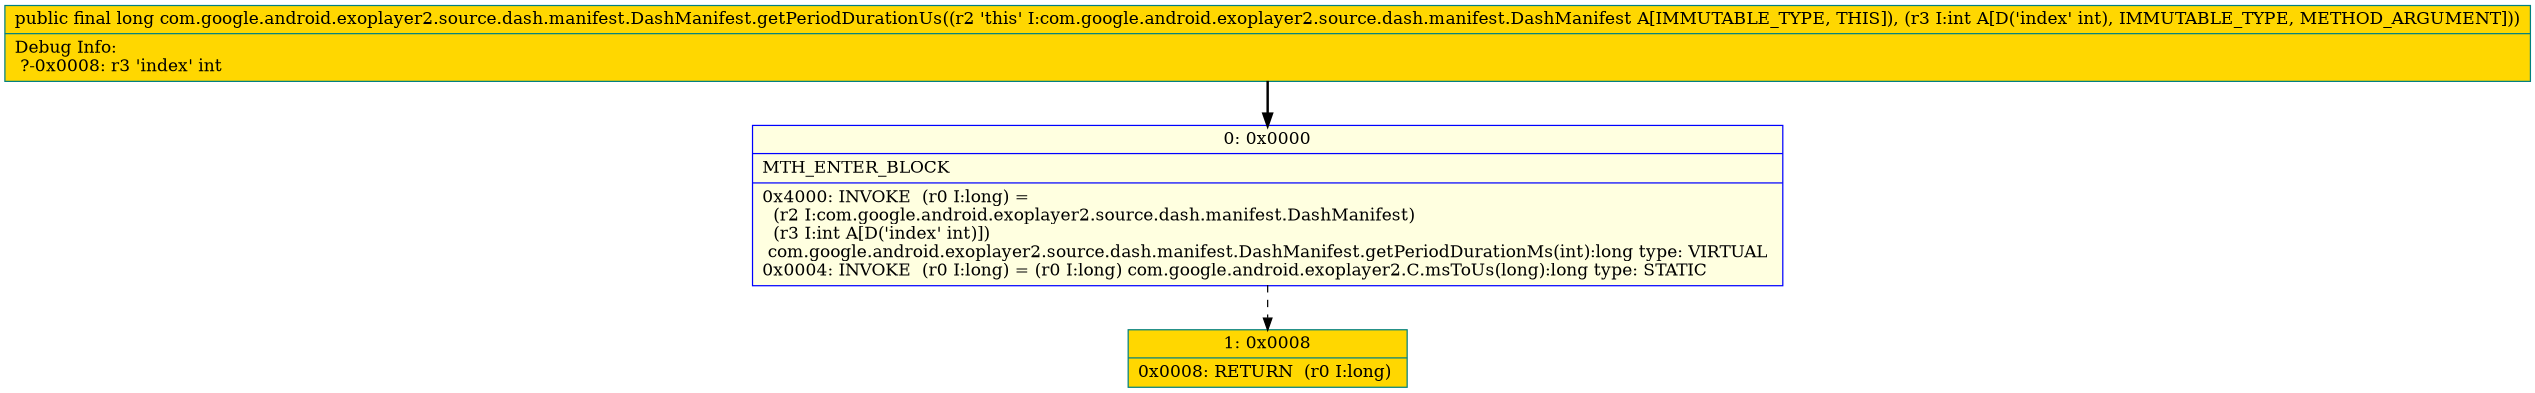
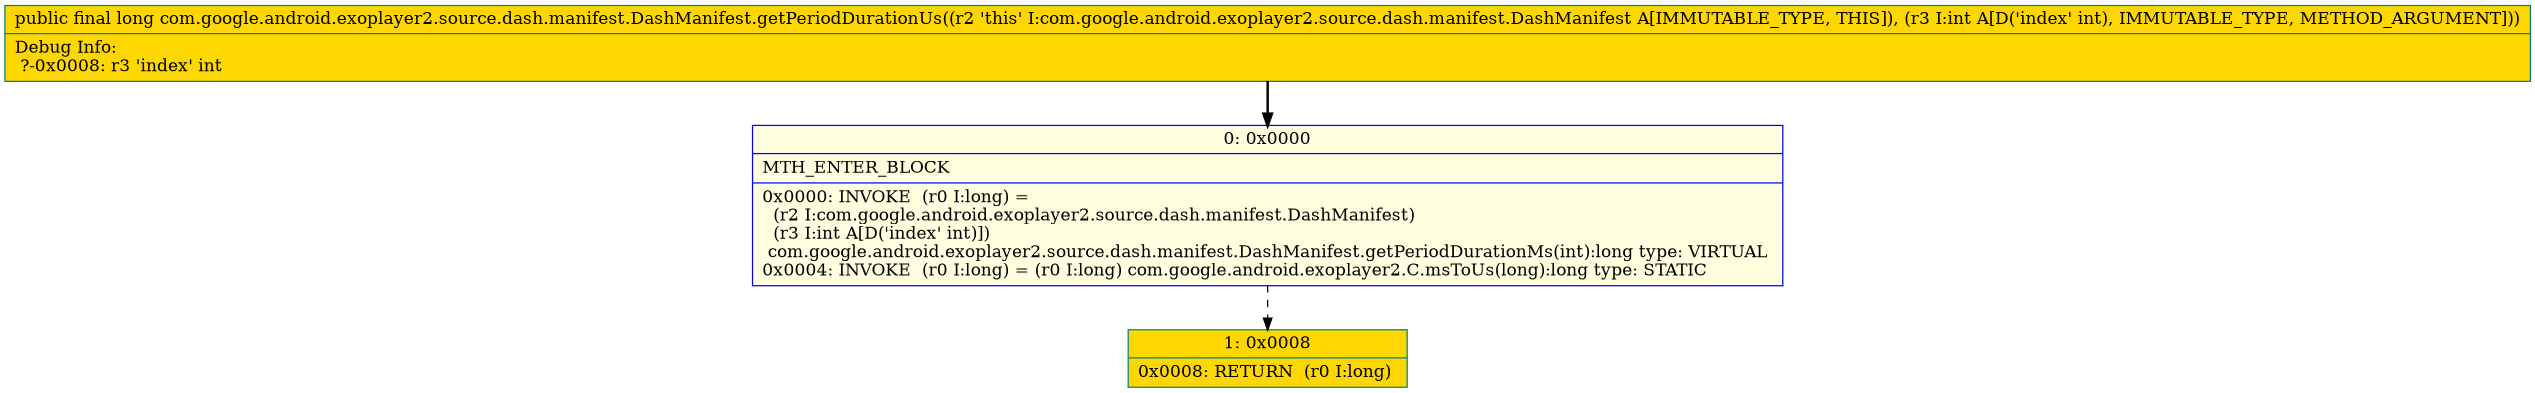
node "0: 0x0000": text "0x4000: INVOKE  (r0 I:long) =" -> "0x0000: INVOKE  (r0 I:long) ="
